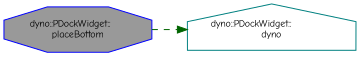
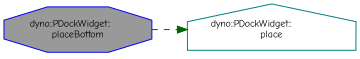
node "dyno::PDockWidget:: dyno": label "dyno::PDockWidget:: dyno" -> "dyno::PDockWidget:: place"
